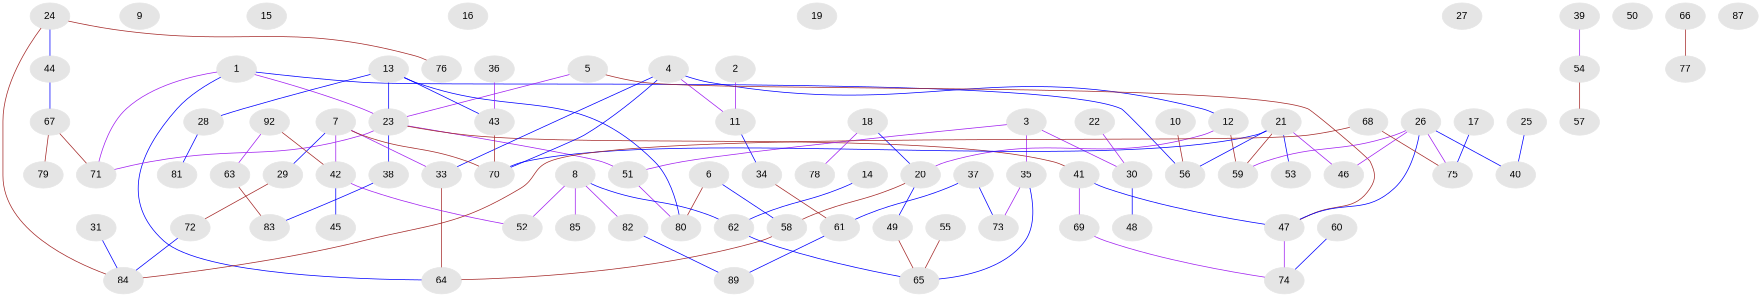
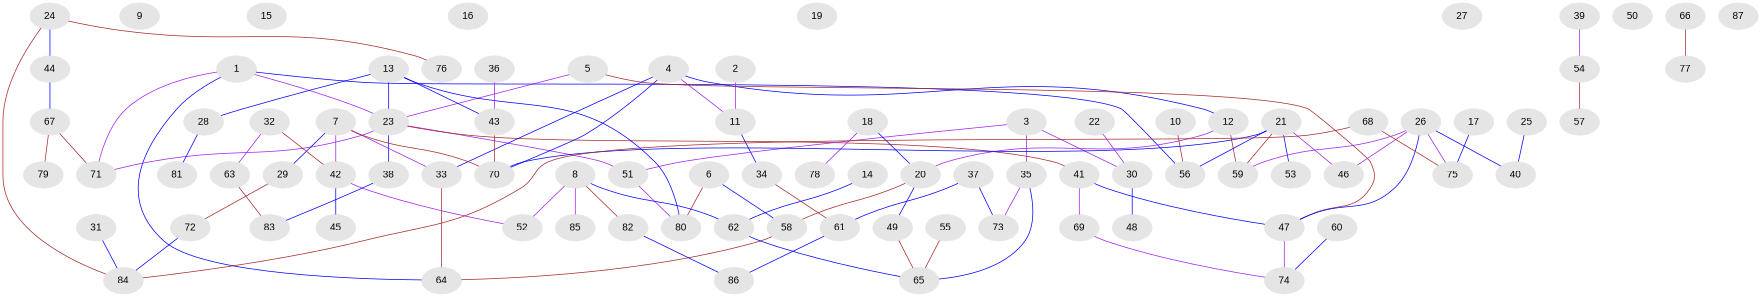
node "92": label "92" -> "32"
edge "8" -- "82": color purple -> brown
node "89": label "89" -> "86"
